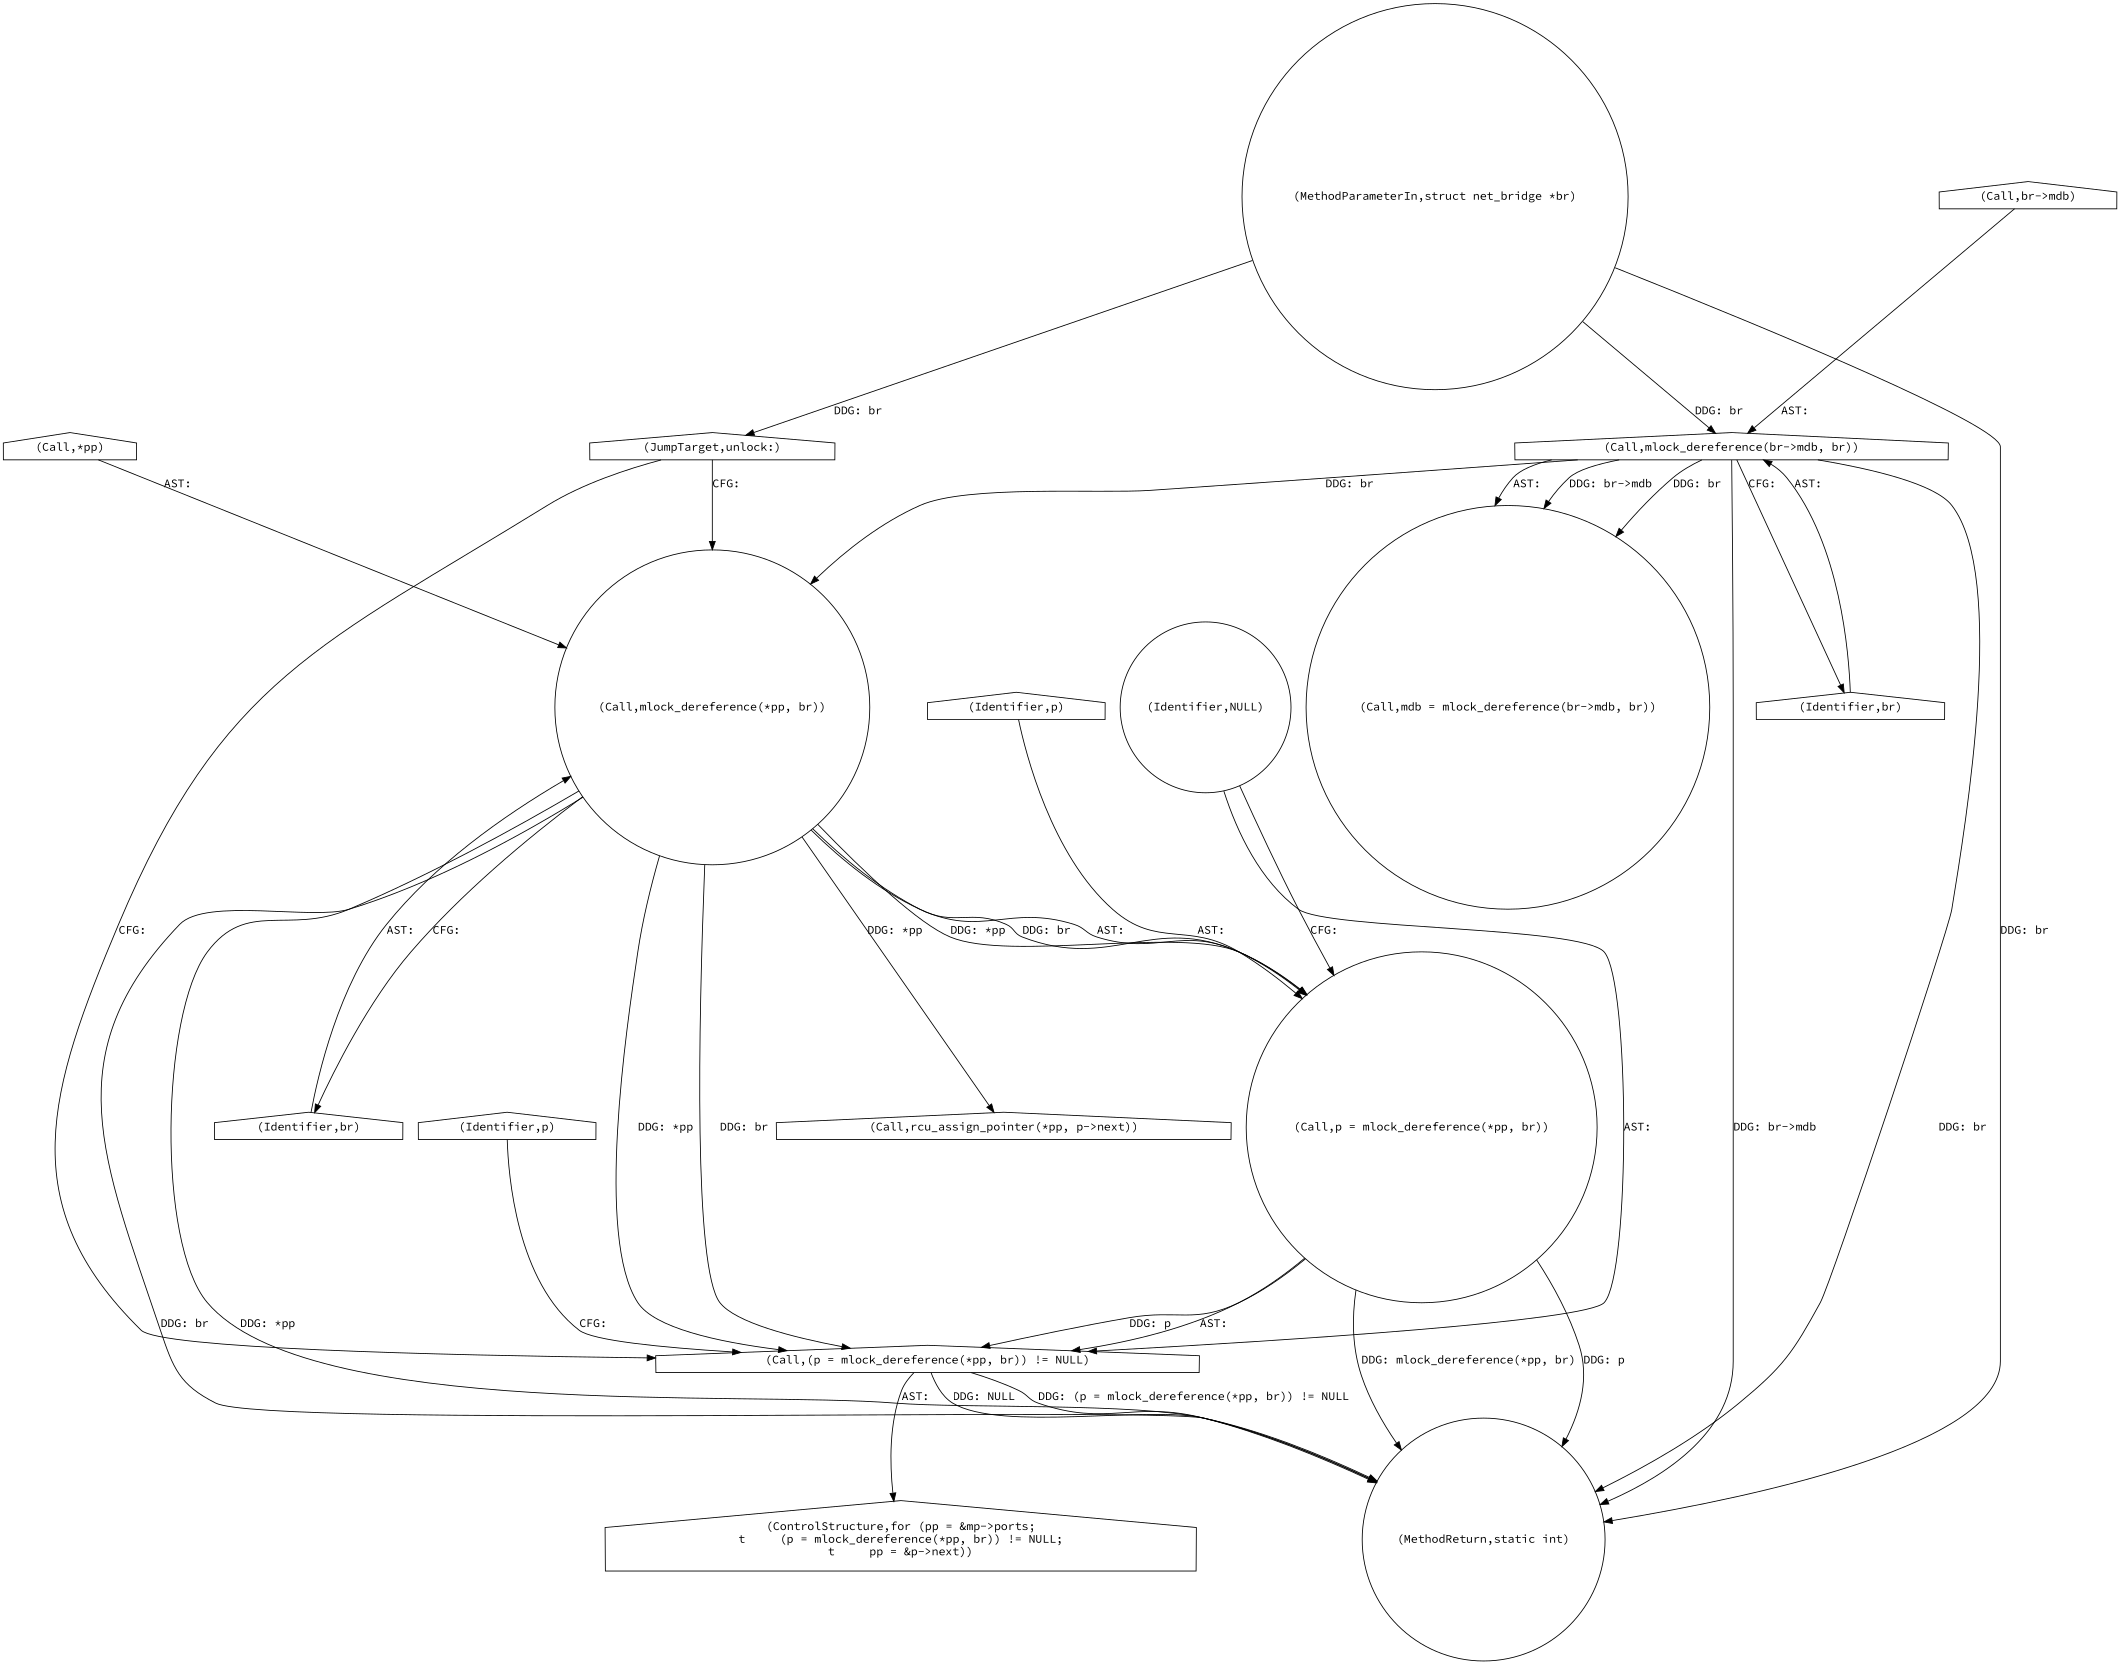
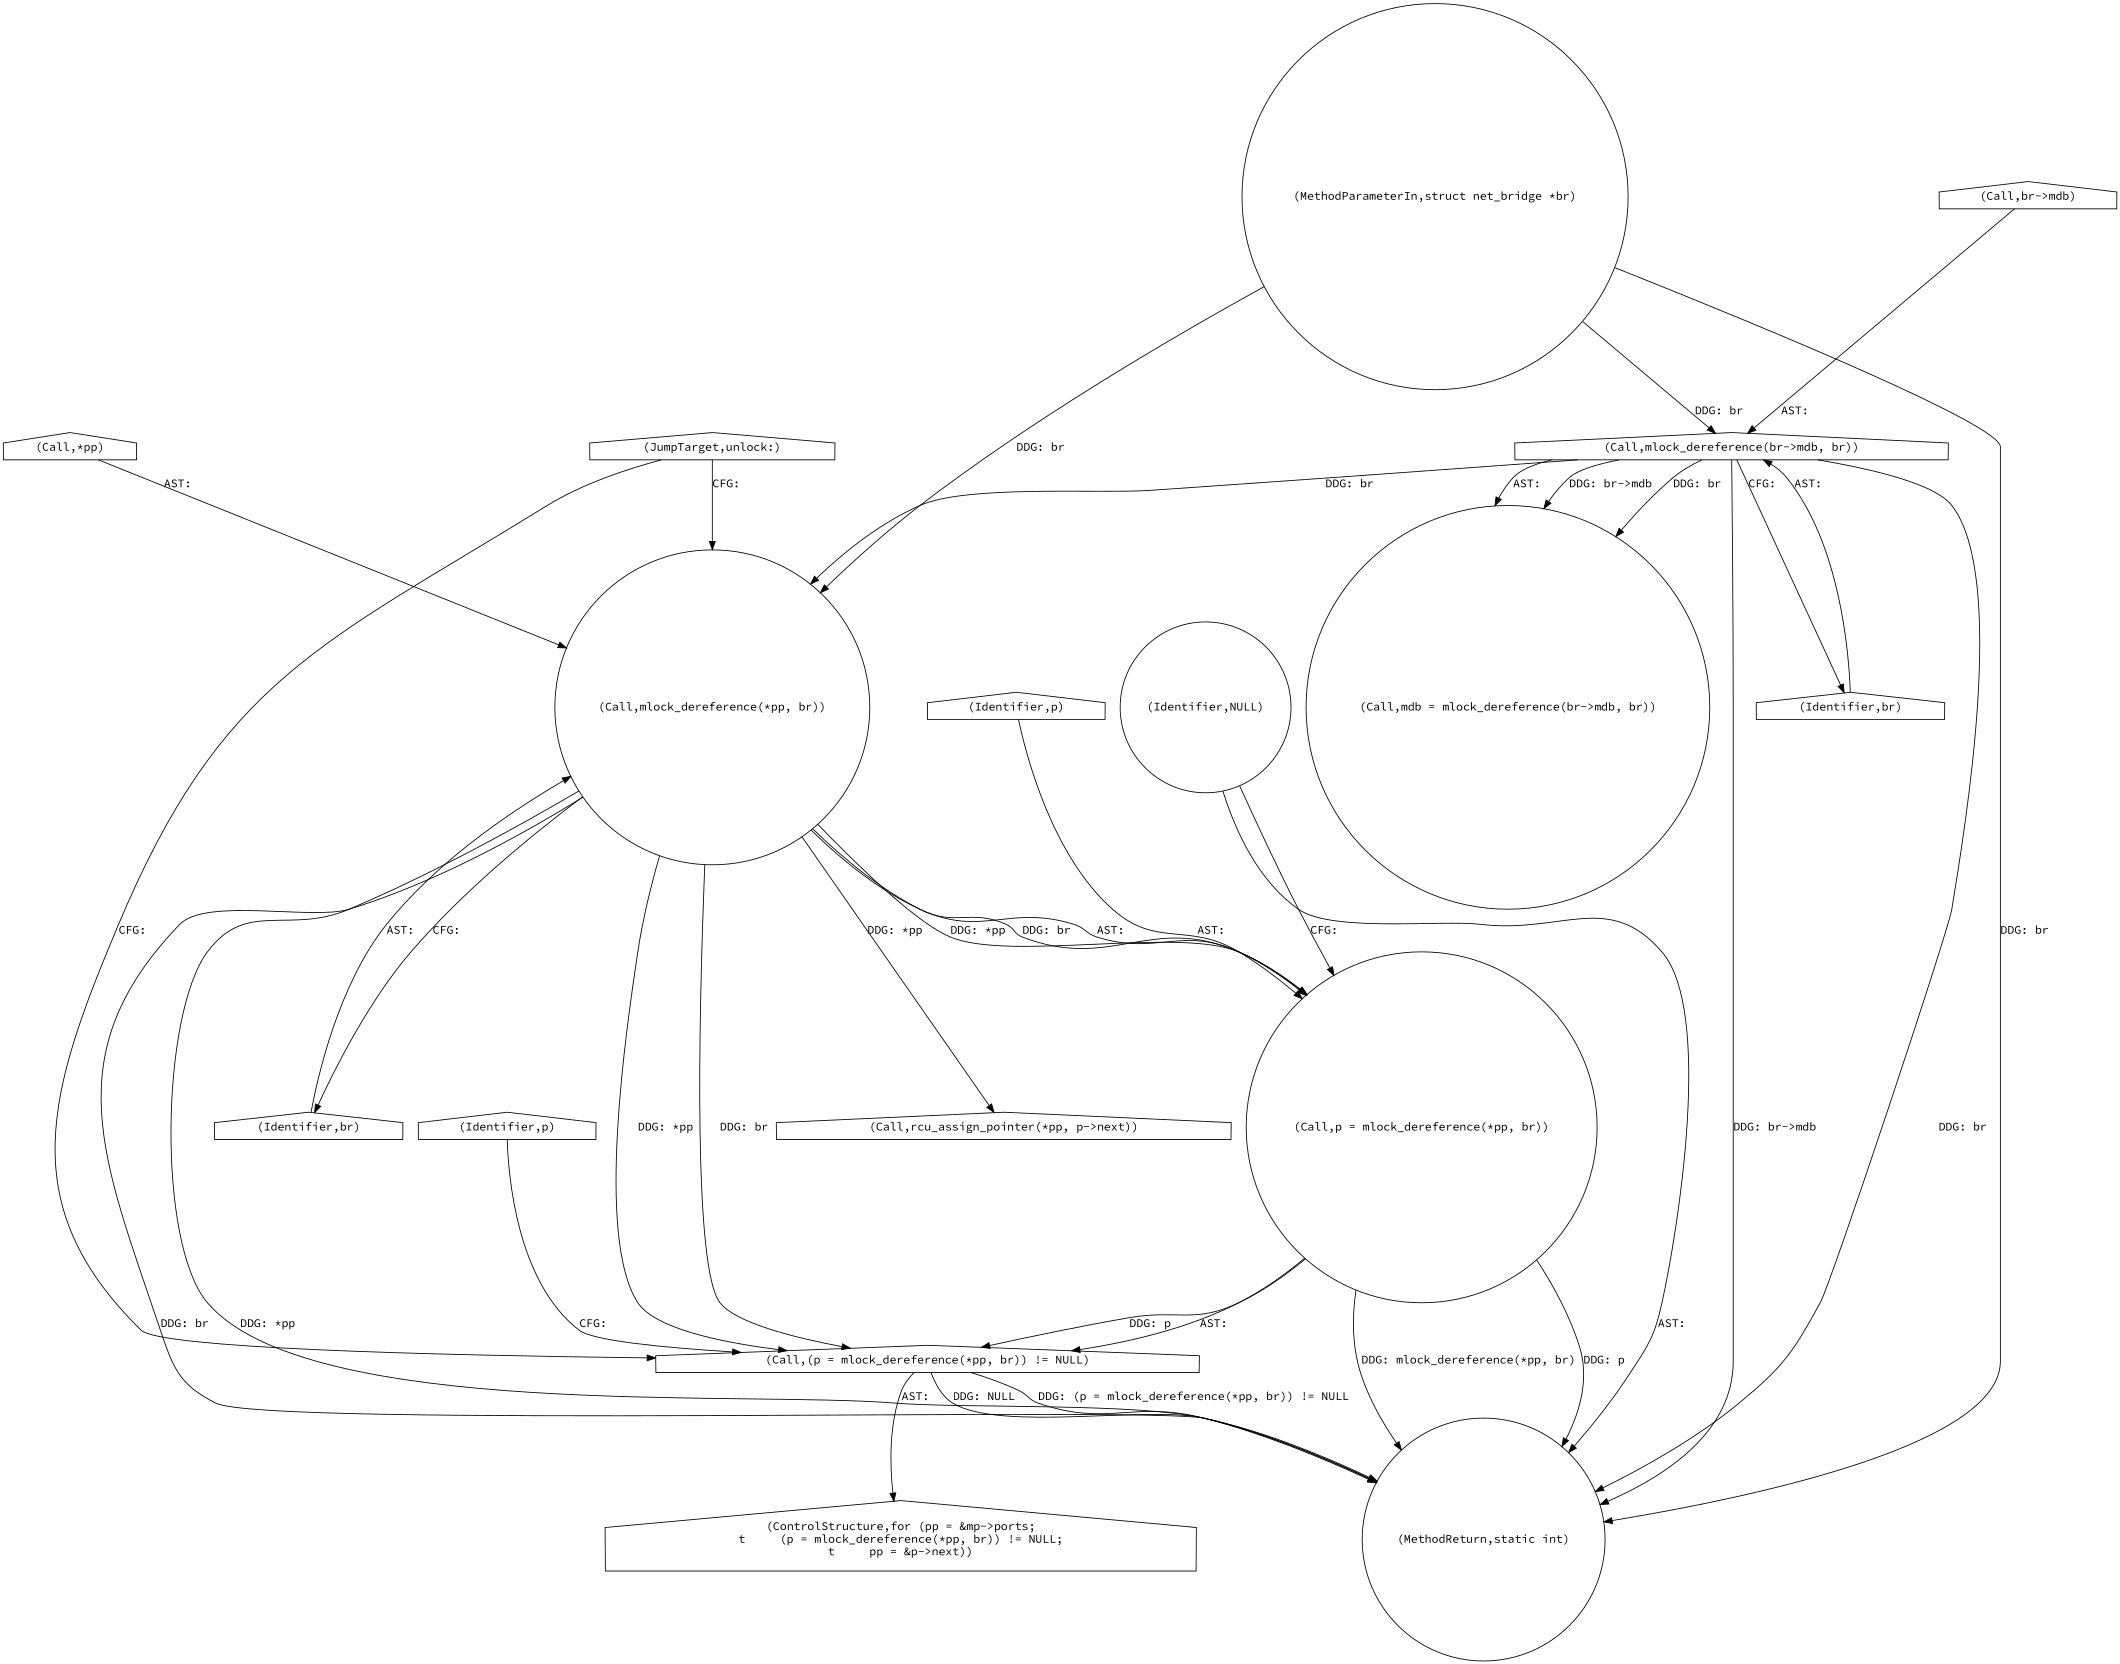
edge "(MethodParameterIn,struct net_bridge *br)" -> "(JumpTarget,unlock:)": now "(MethodParameterIn,struct net_bridge *br)" -> "(Call,mlock_dereference(*pp, br))"
edge "(Identifier,NULL)" -> "(Call,(p = mlock_dereference(*pp, br)) != NULL)": now "(Identifier,NULL)" -> "(MethodReturn,static int)"
